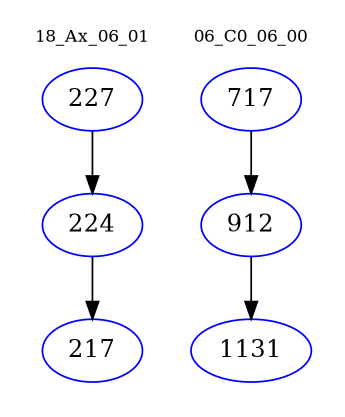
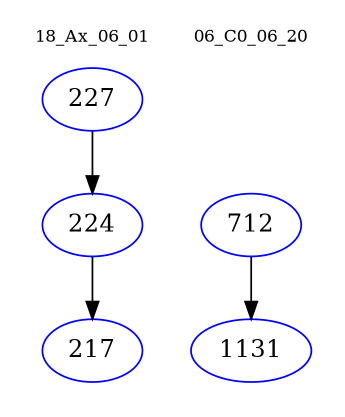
cluster "06_C0_06_00": label "06_C0_06_00" -> "06_C0_06_20"
node "717": removed
node "912": label "912" -> "712"
